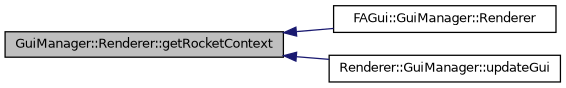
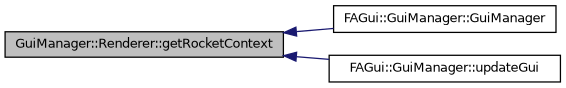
node "FAGui::GuiManager::Renderer": label "FAGui::GuiManager::Renderer" -> "FAGui::GuiManager::GuiManager"
node "Renderer::GuiManager::updateGui": label "Renderer::GuiManager::updateGui" -> "FAGui::GuiManager::updateGui"
